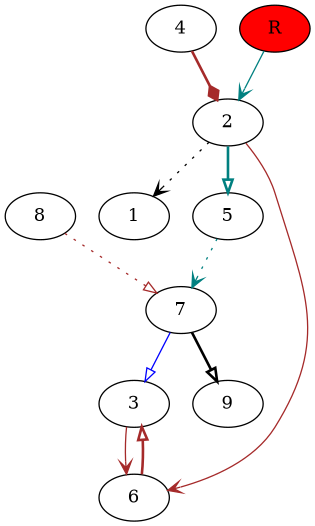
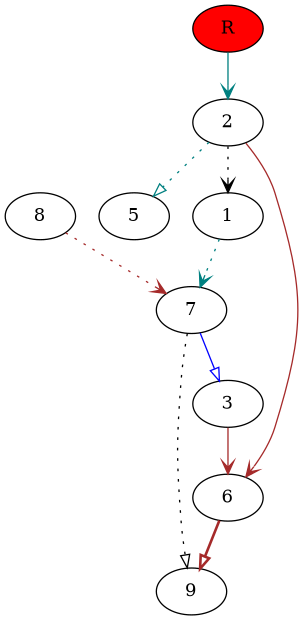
node "4": removed
edge "2" -> "5": style bold -> dotted
edge "5" -> "7": now "1" -> "7"
edge "8" -> "7": arrowhead onormal -> vee
edge "7" -> "9": style bold -> dotted
edge "6" -> "3": now "6" -> "9"
